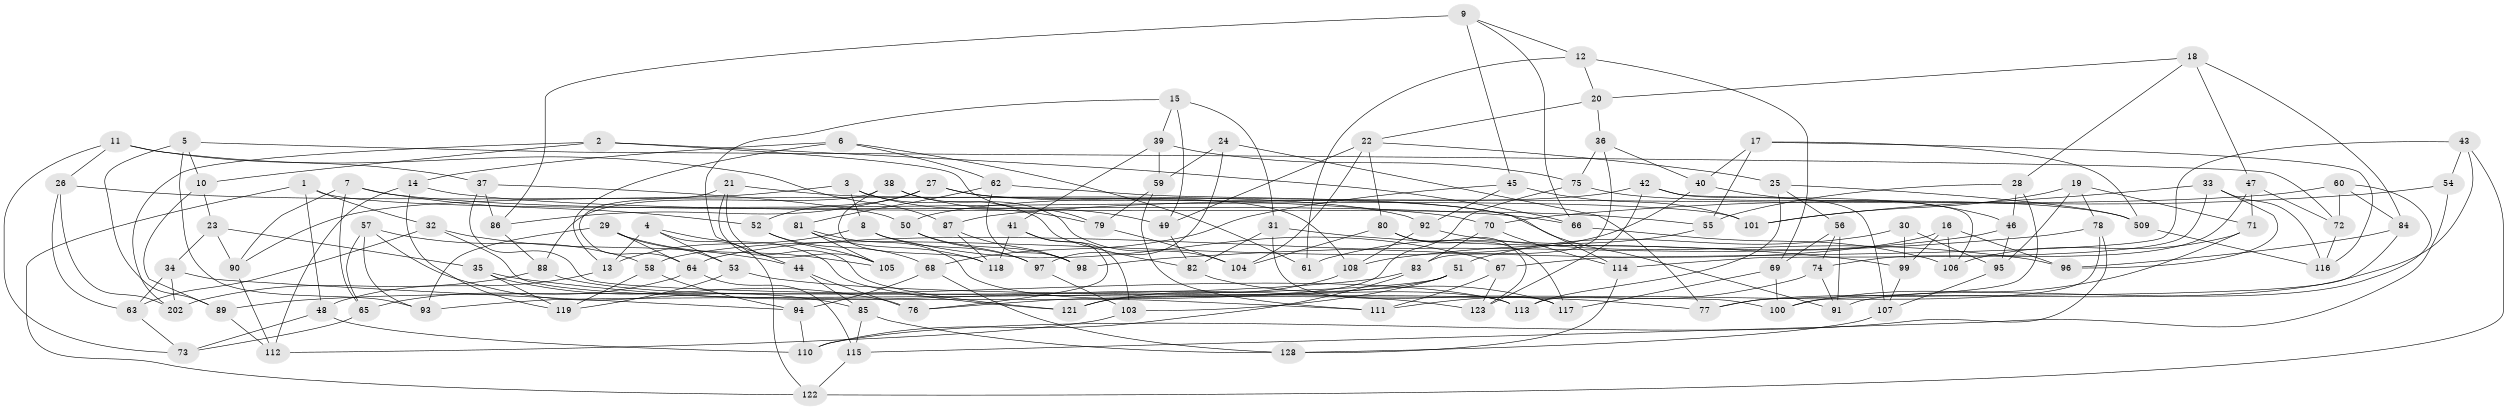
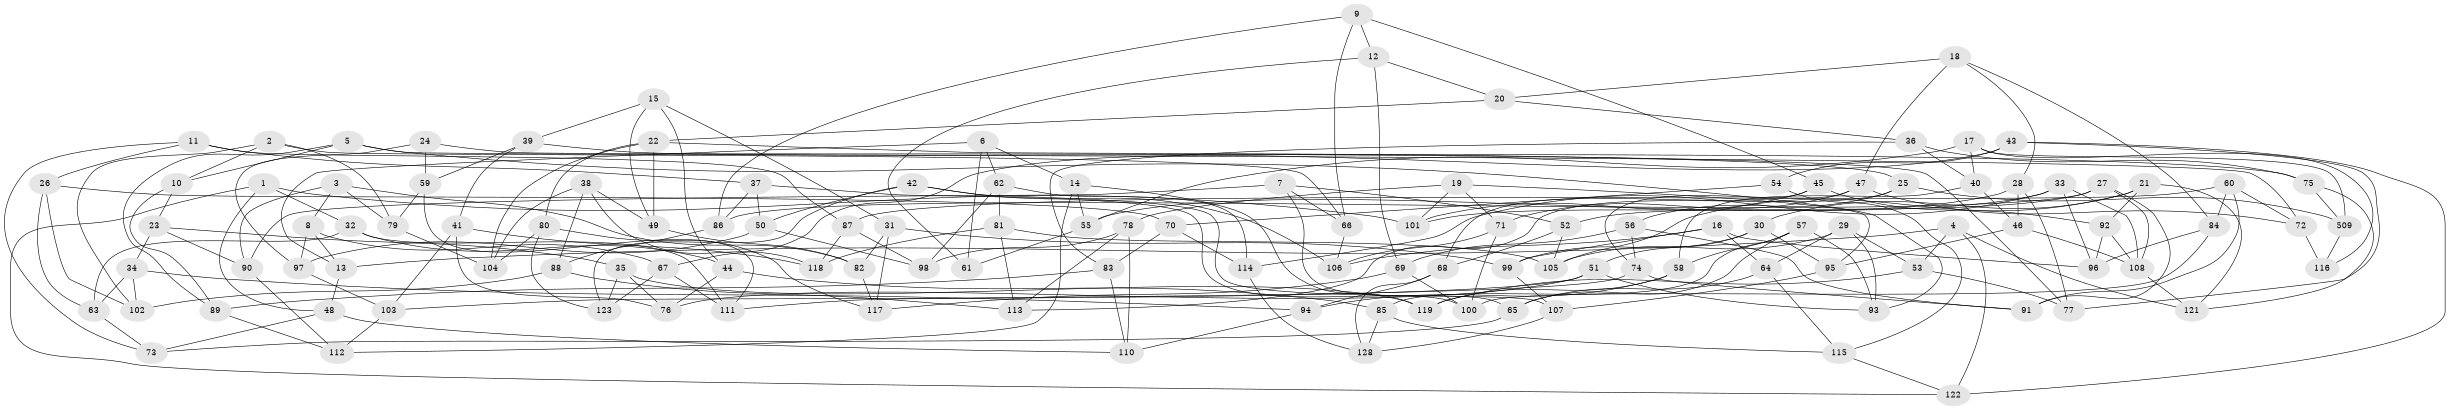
edge "33" -- "116": now "33" -- "108"
edge "21" -- "64": now "21" -- "30"
node "202": label "202" -> "102"
